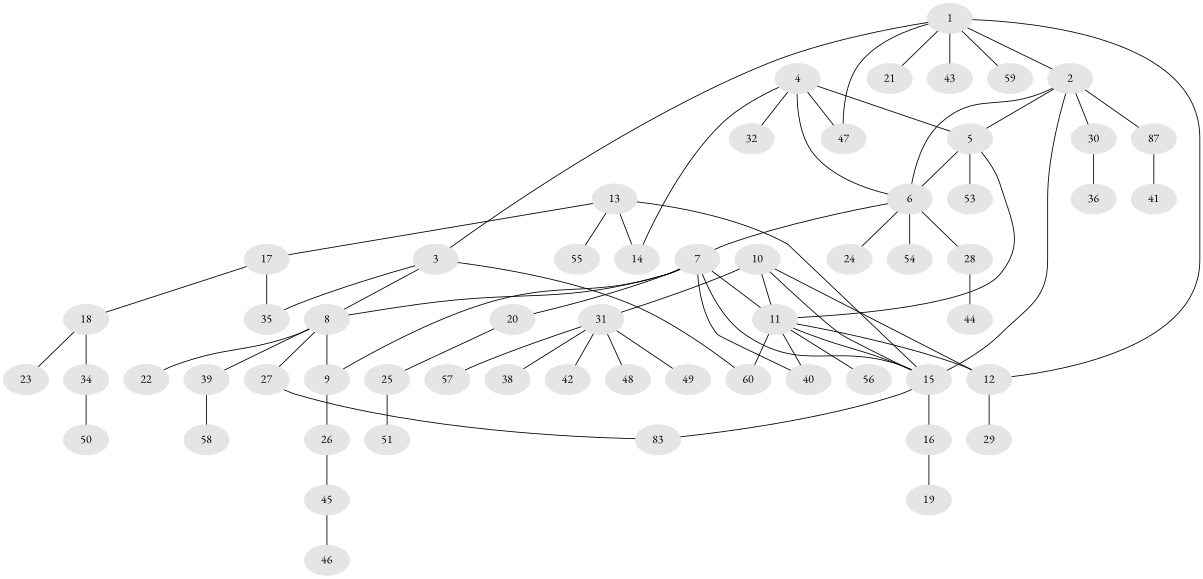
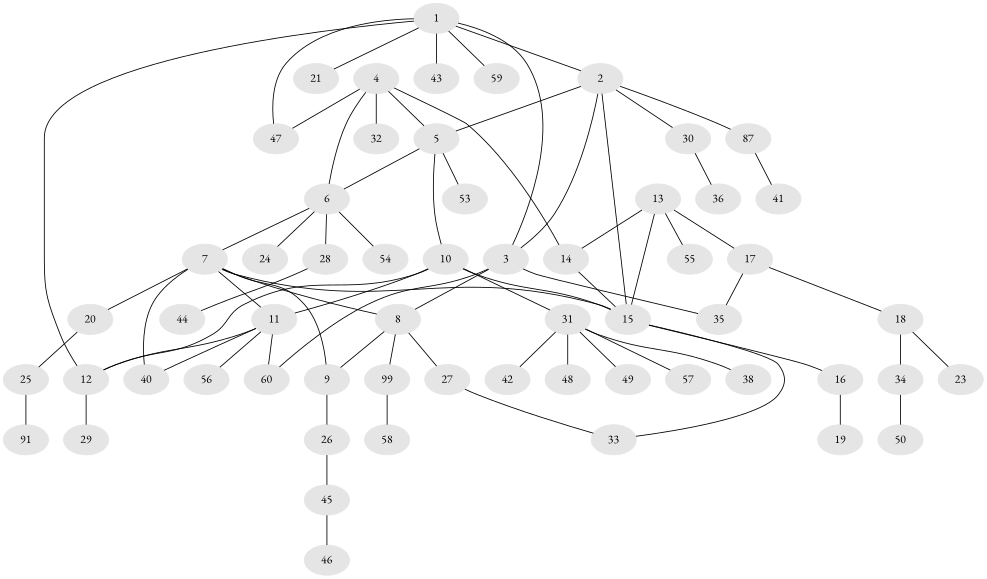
edge "2" -- "6": now "2" -- "3"
edge "5" -- "11": now "5" -- "10"
edge "11" -- "15": now "14" -- "15"
node "22": removed
node "39": label "39" -> "99"
node "51": label "51" -> "91"
node "83": label "83" -> "33"
